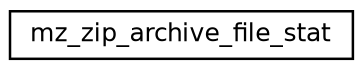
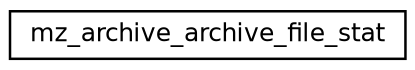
node "mz_zip_archive_file_stat": label "mz_zip_archive_file_stat" -> "mz_archive_archive_file_stat"
